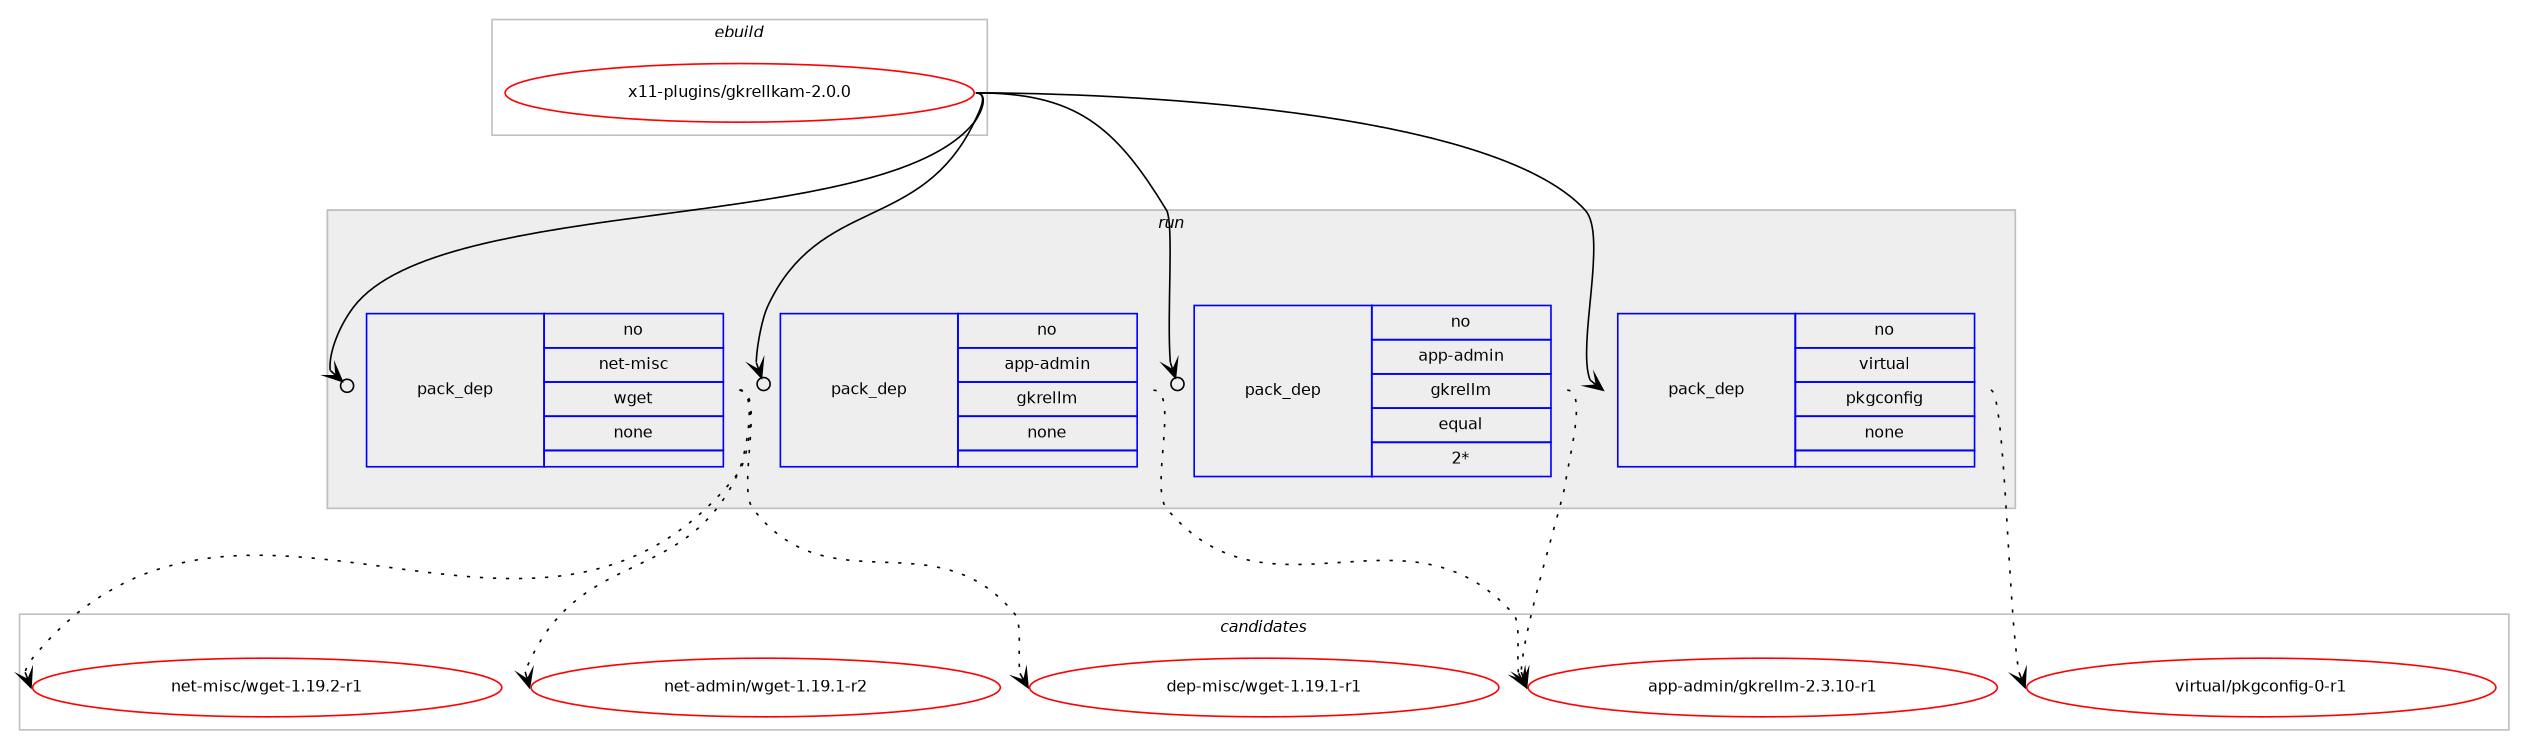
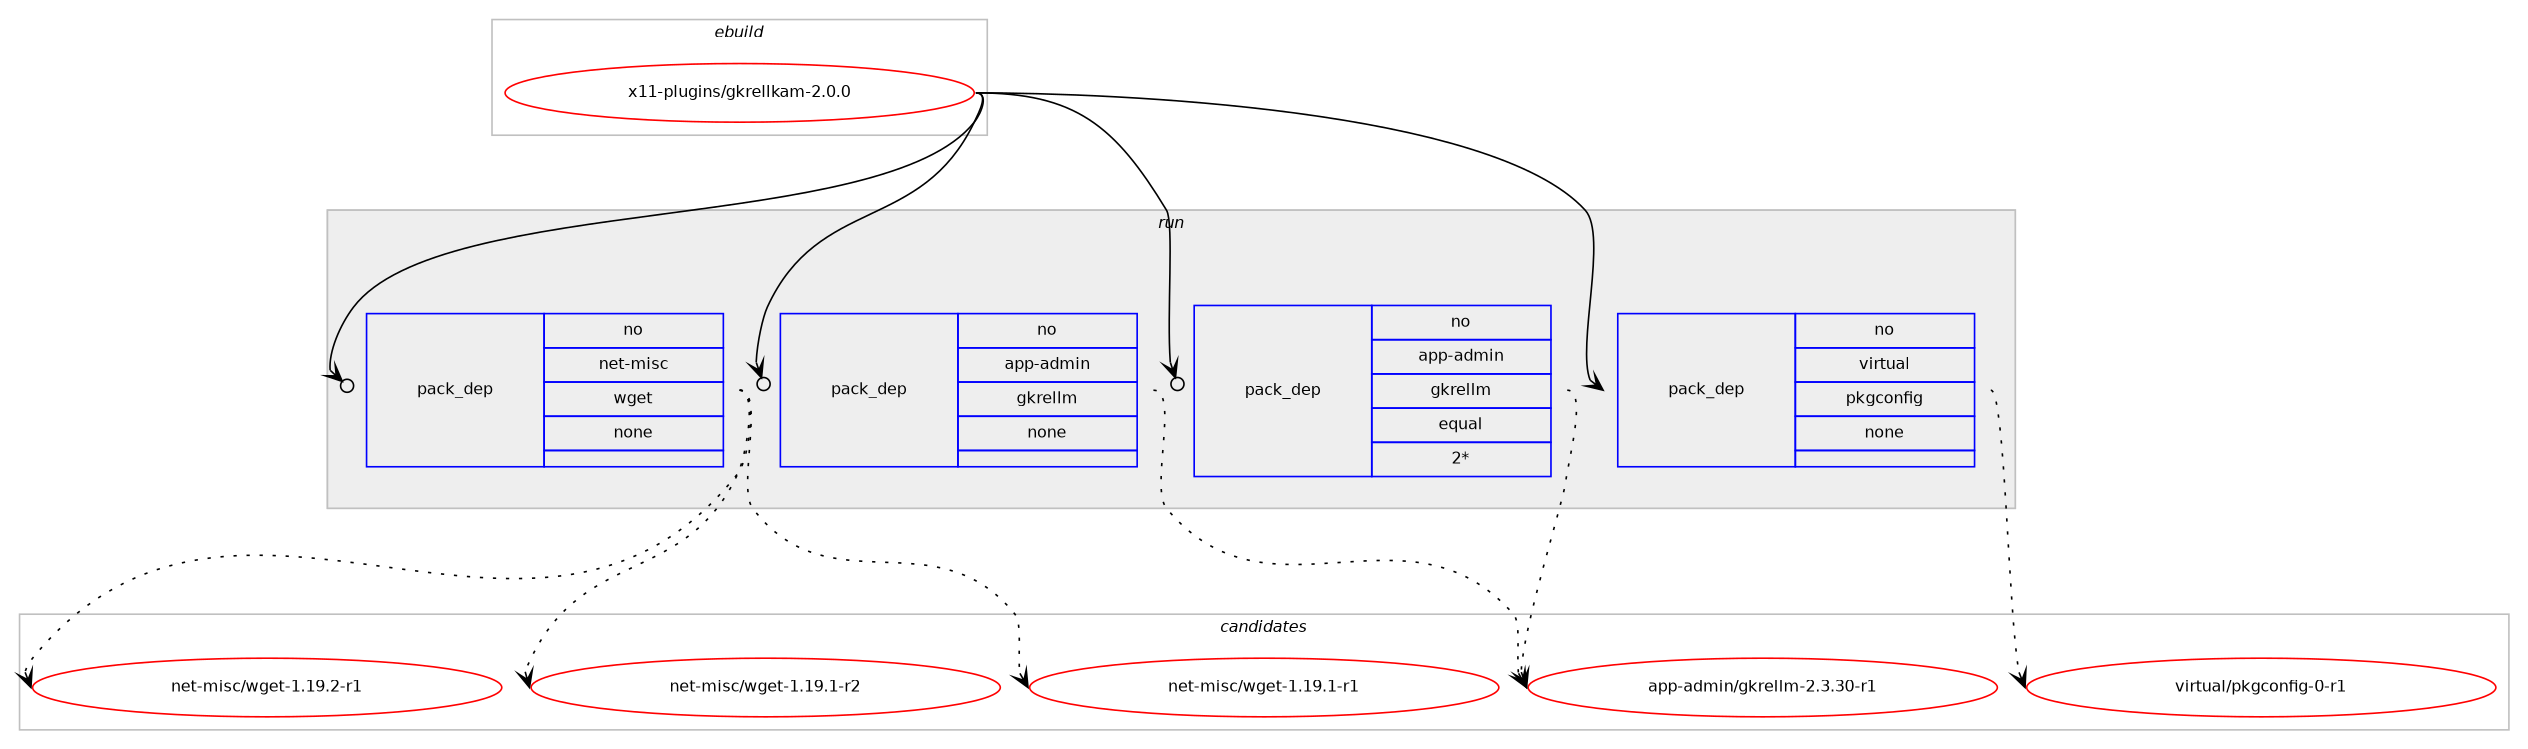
node "net-admin/wget-1.19.1-r2": label "net-admin/wget-1.19.1-r2" -> "net-misc/wget-1.19.1-r2"
node "dep-misc/wget-1.19.1-r1": label "dep-misc/wget-1.19.1-r1" -> "net-misc/wget-1.19.1-r1"
node "app-admin/gkrellm-2.3.10-r1": label "app-admin/gkrellm-2.3.10-r1" -> "app-admin/gkrellm-2.3.30-r1"
